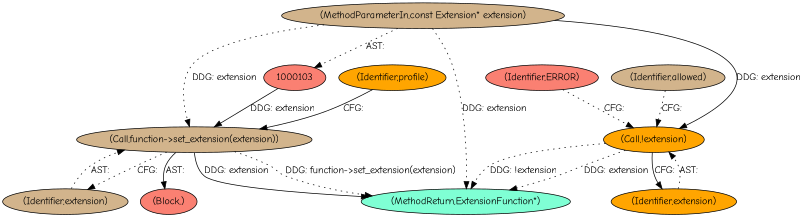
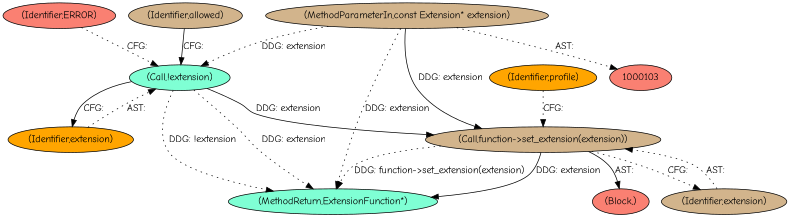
edge "(MethodParameterIn,const Extension* extension)" -> "(Call,!extension)": style solid -> dotted
edge "(MethodParameterIn,const Extension* extension)" -> "(Call,function->set_extension(extension))": style dotted -> solid
edge "(Identifier,allowed)" -> "(Call,!extension)": style dotted -> solid
edge "1000103" -> "(Call,function->set_extension(extension))": now "(Call,!extension)" -> "(Call,function->set_extension(extension))"
edge "(Identifier,profile)" -> "(Call,function->set_extension(extension))": style solid -> dotted
node "(Call,!extension)": fillcolor orange -> aquamarine
